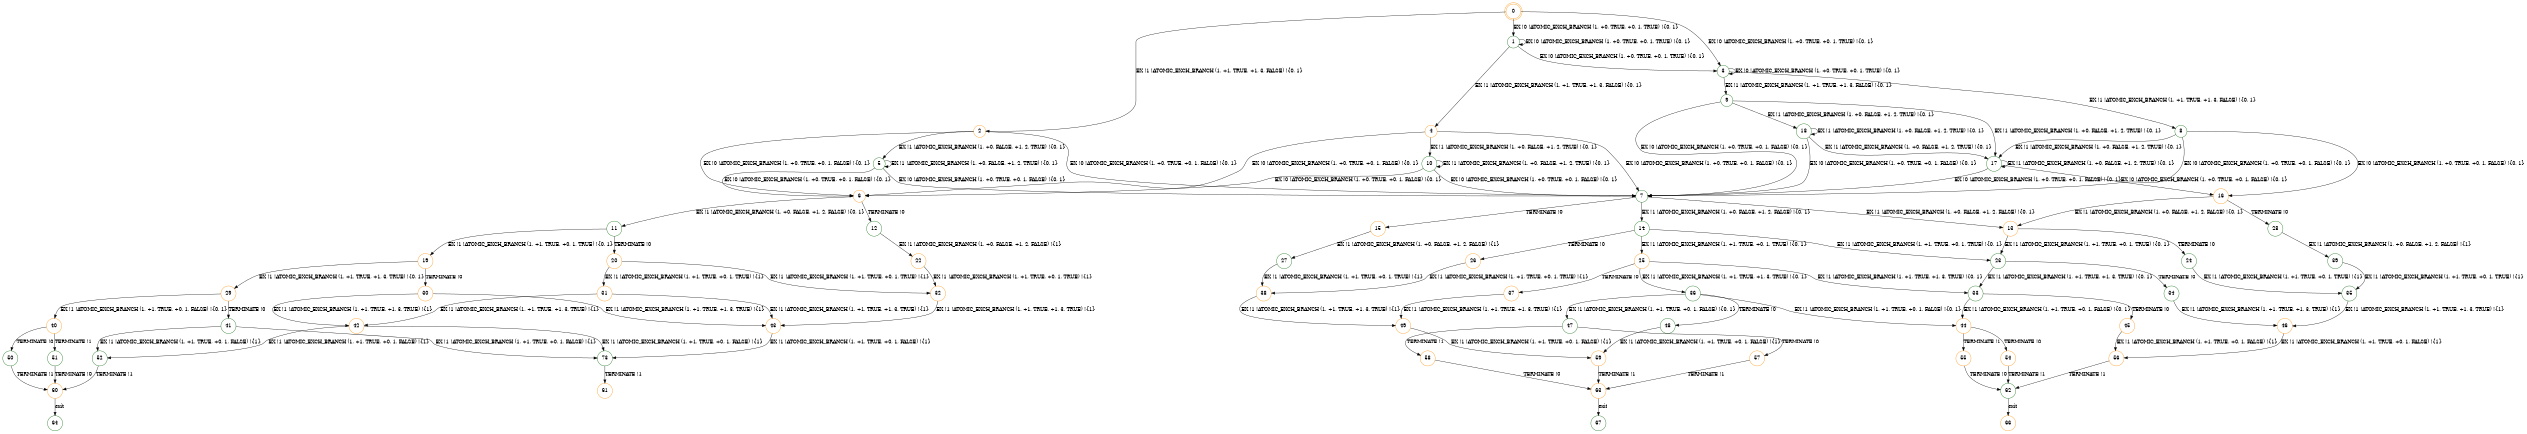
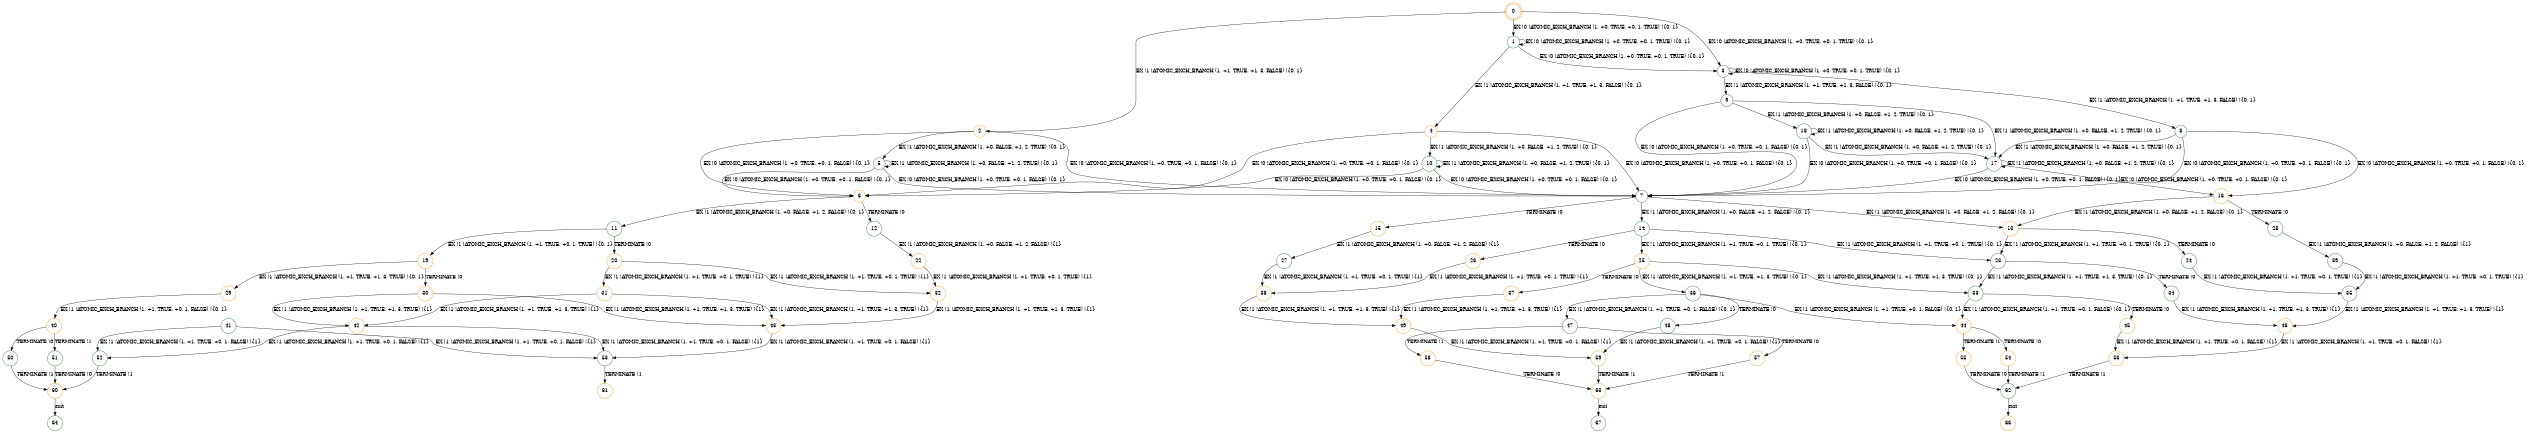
edge "29" -> "41": removed, label "TERMINATE !0"
node "73": label "73" -> "53"
